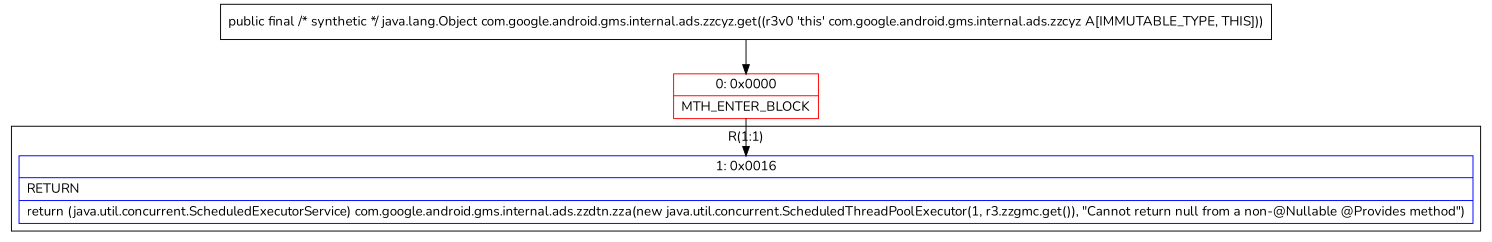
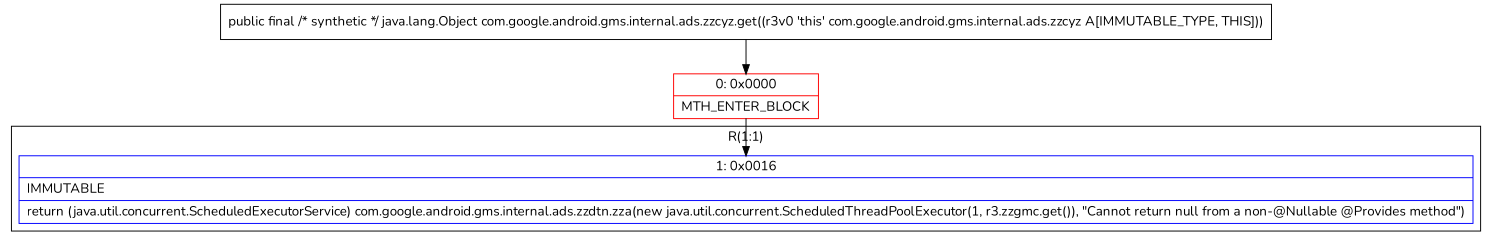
node "1: 0x0016": text "RETURN" -> "IMMUTABLE"
